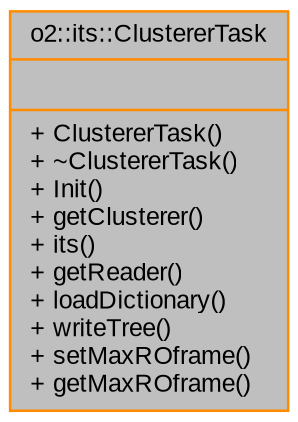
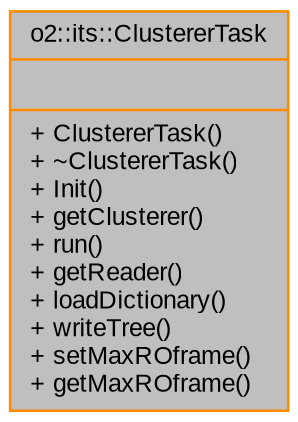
node "o2::its::ClustererTask": text "+ its()" -> "+ run()"
